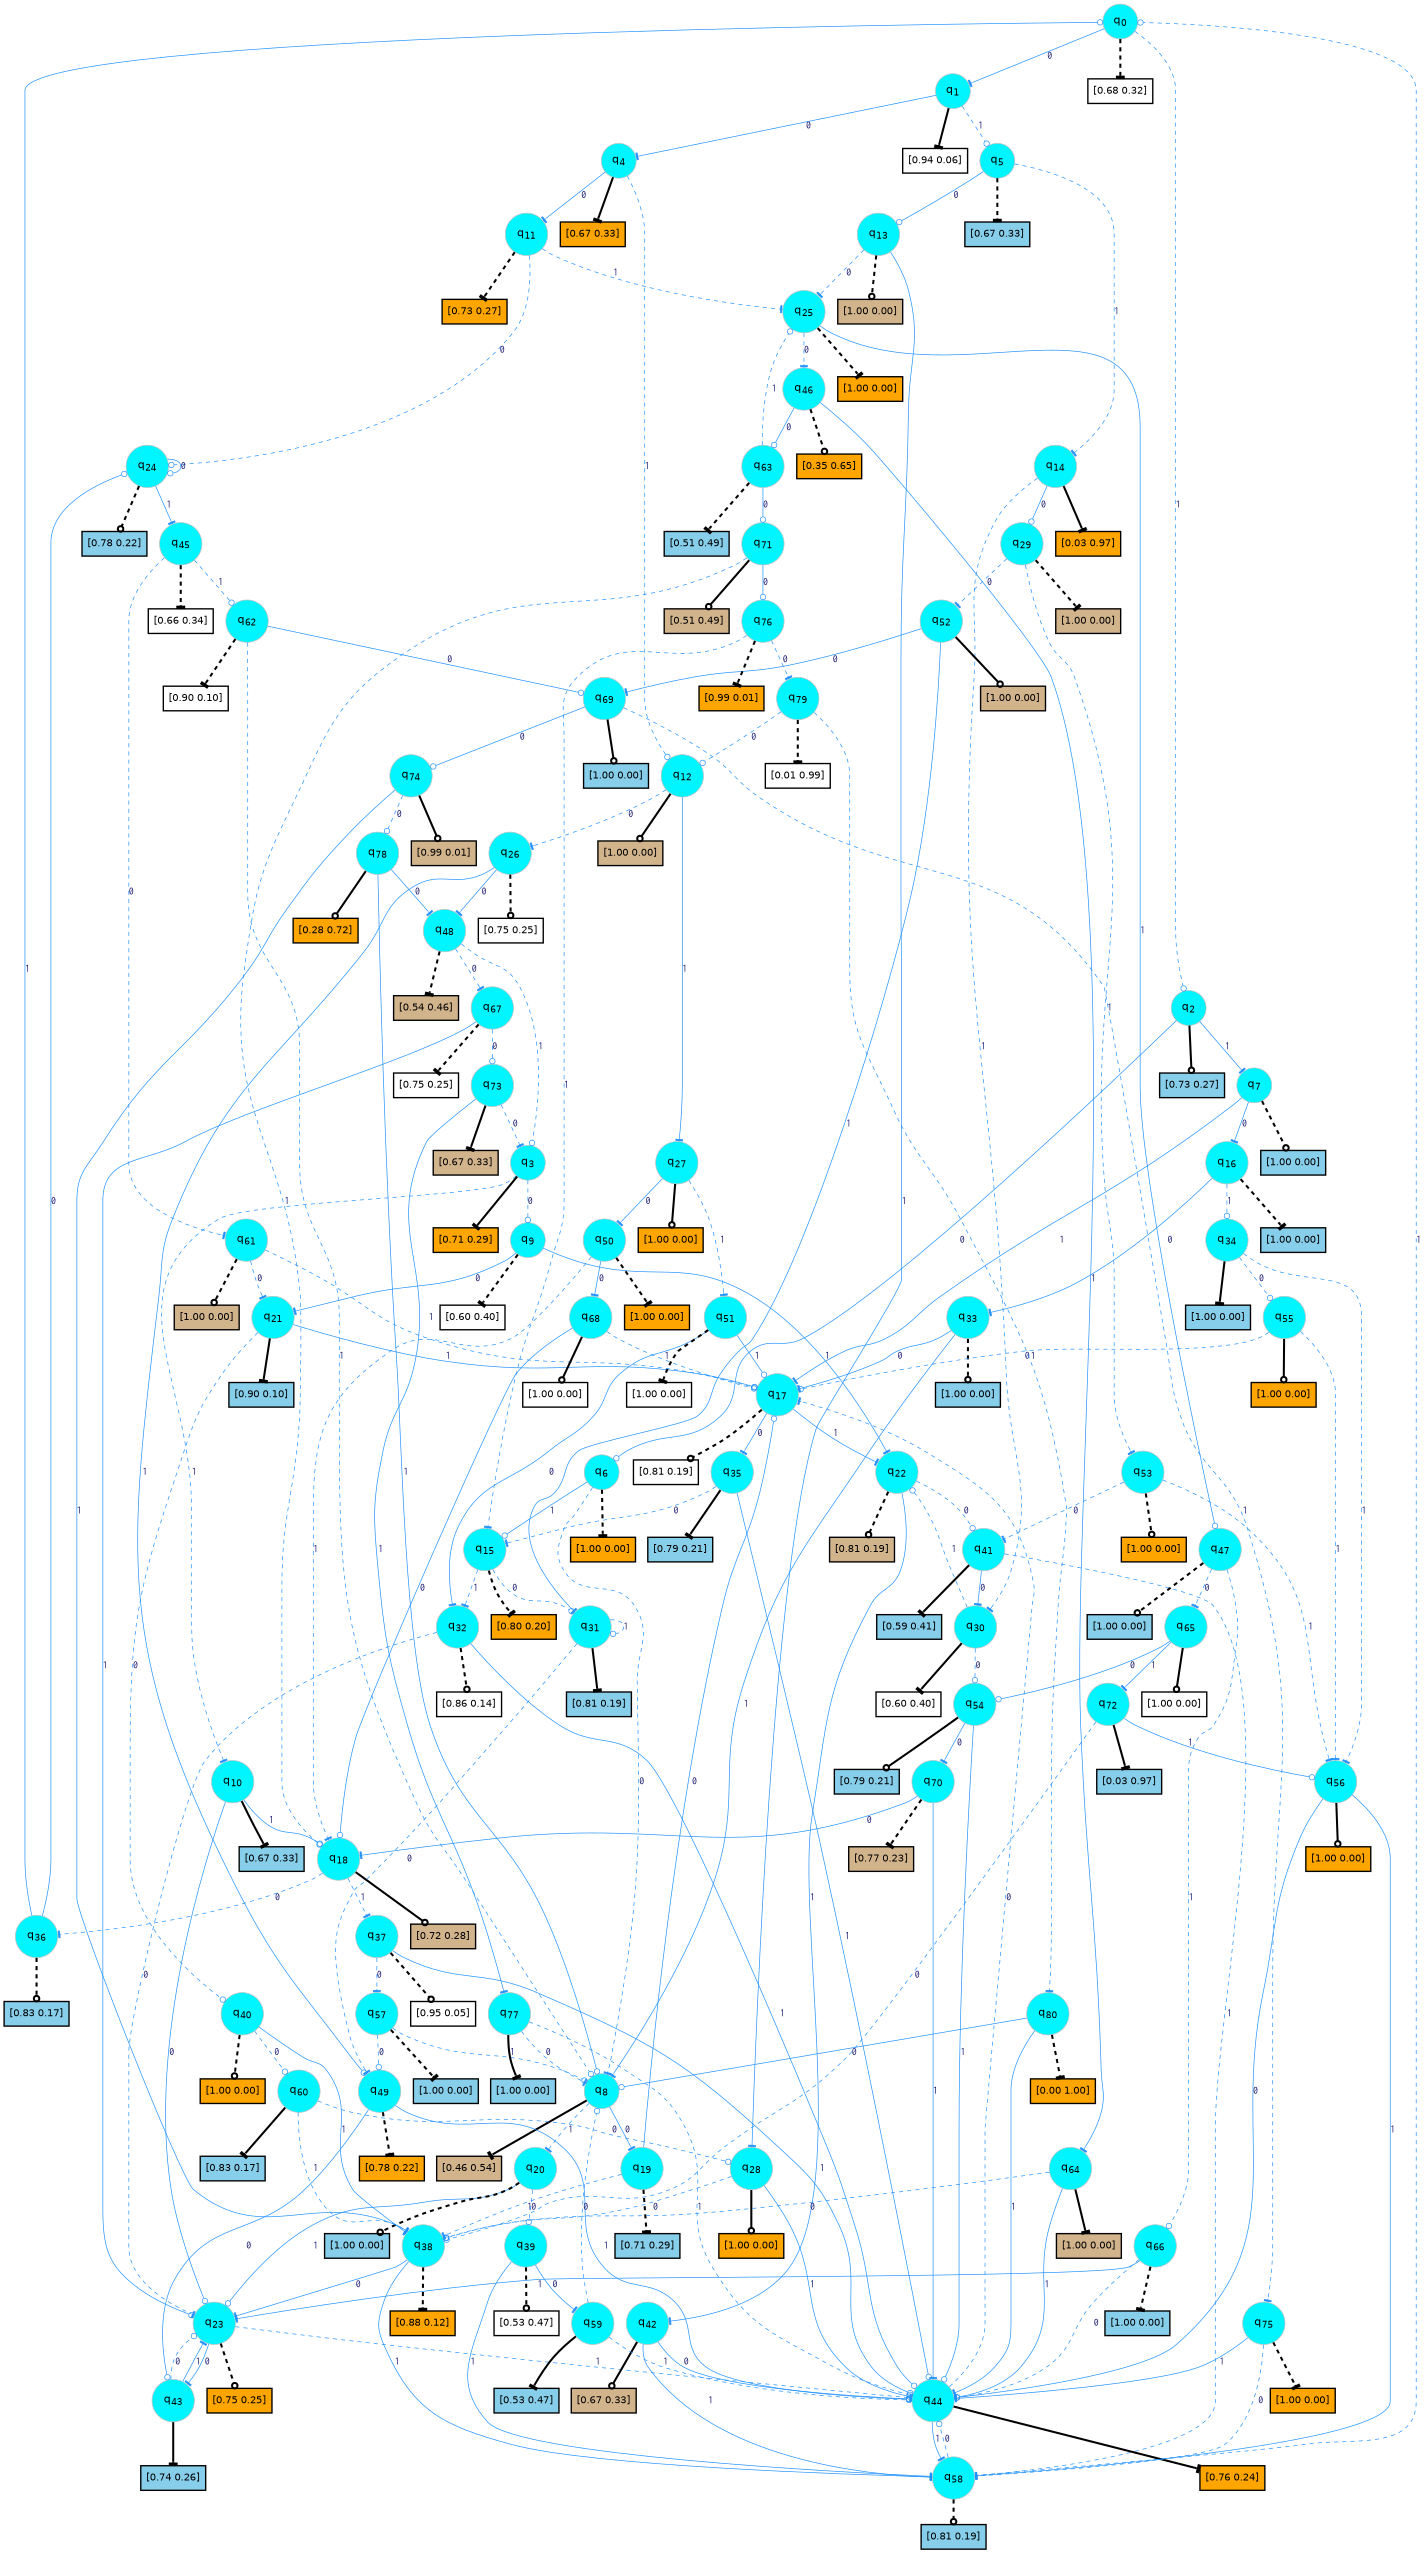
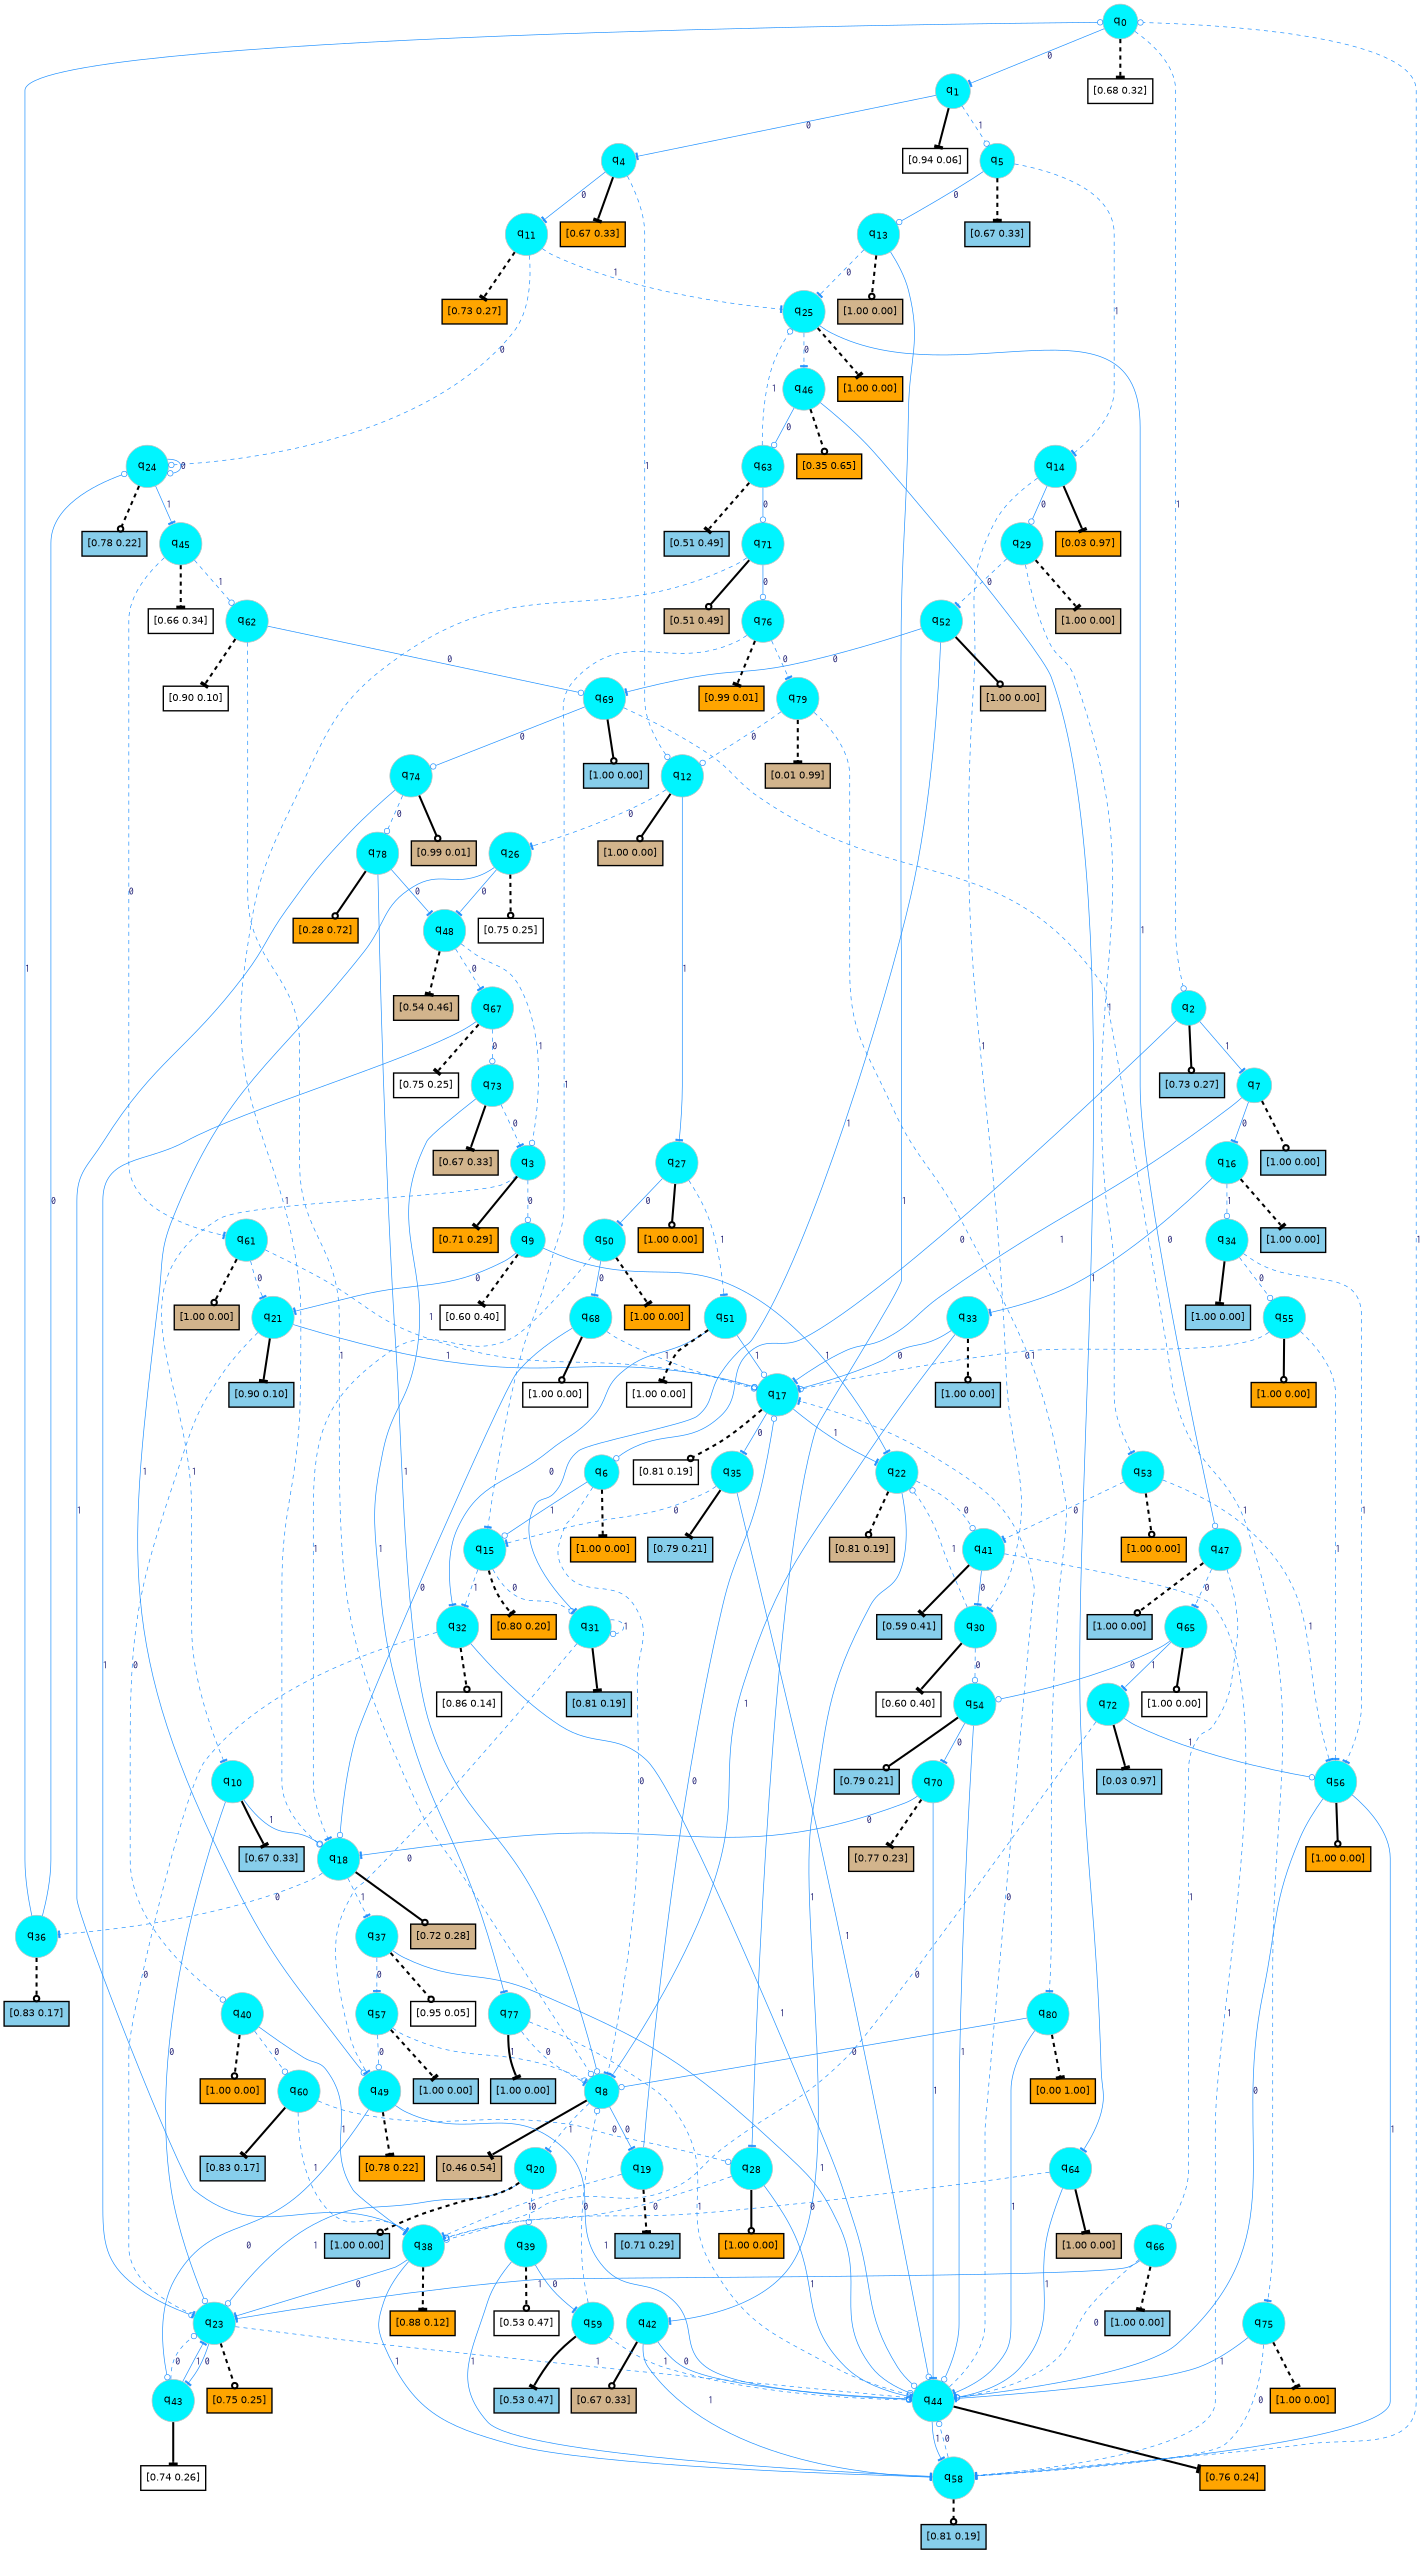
node "[0.01 0.99]": fillcolor white -> tan
node "[0.74 0.26]": fillcolor skyblue -> white
